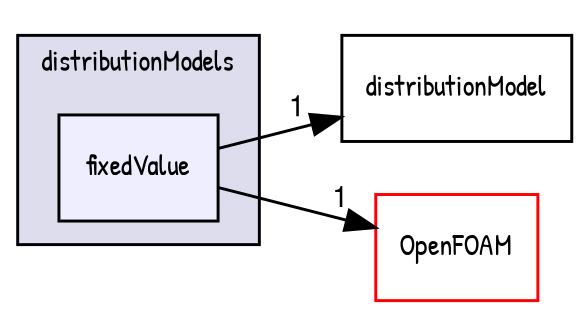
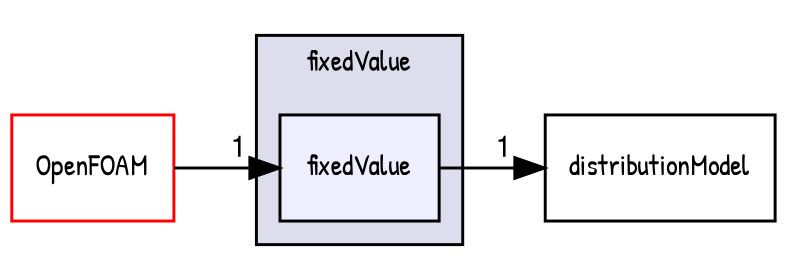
cluster "distributionModels": label "distributionModels" -> "fixedValue"
edge "fixedValue" -> "OpenFOAM": reversed
